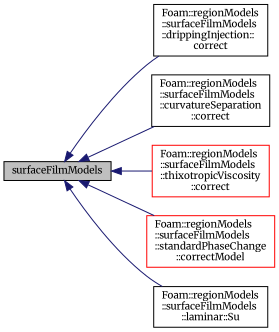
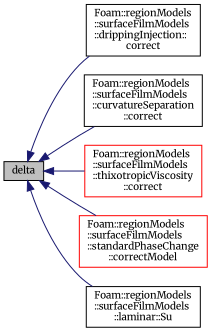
node "surfaceFilmModels": label "surfaceFilmModels" -> "delta"
